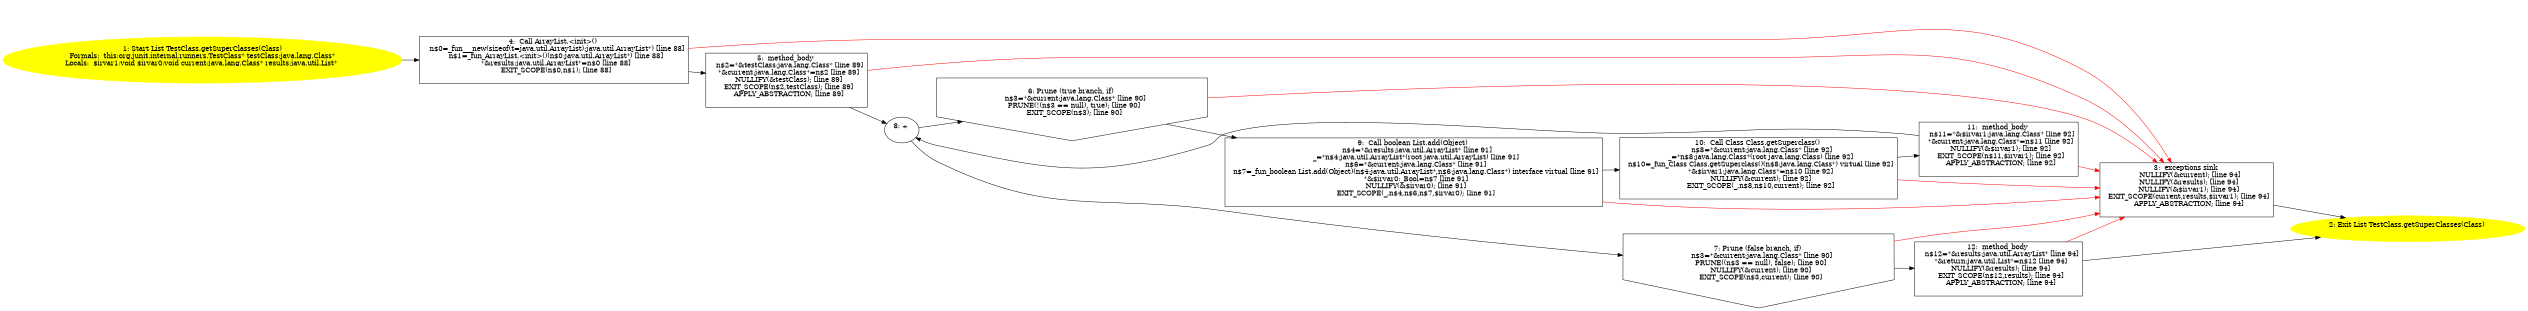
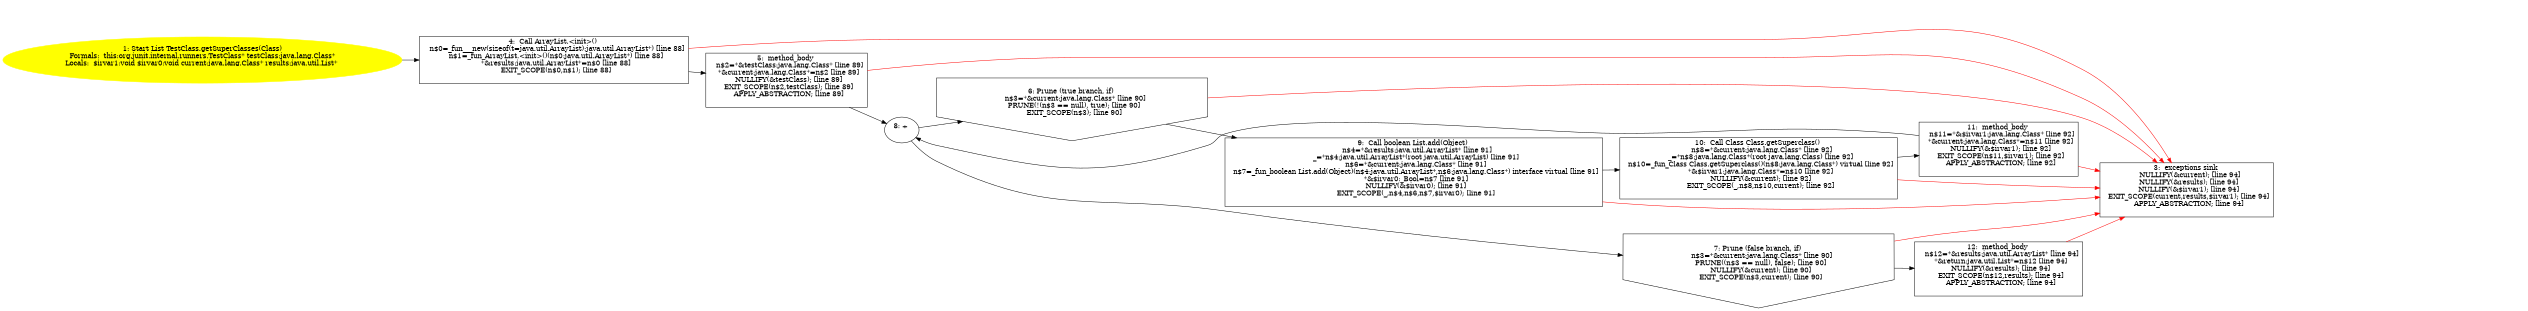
node "2: Exit List TestClass.getSuperClasses(Class)": removed
